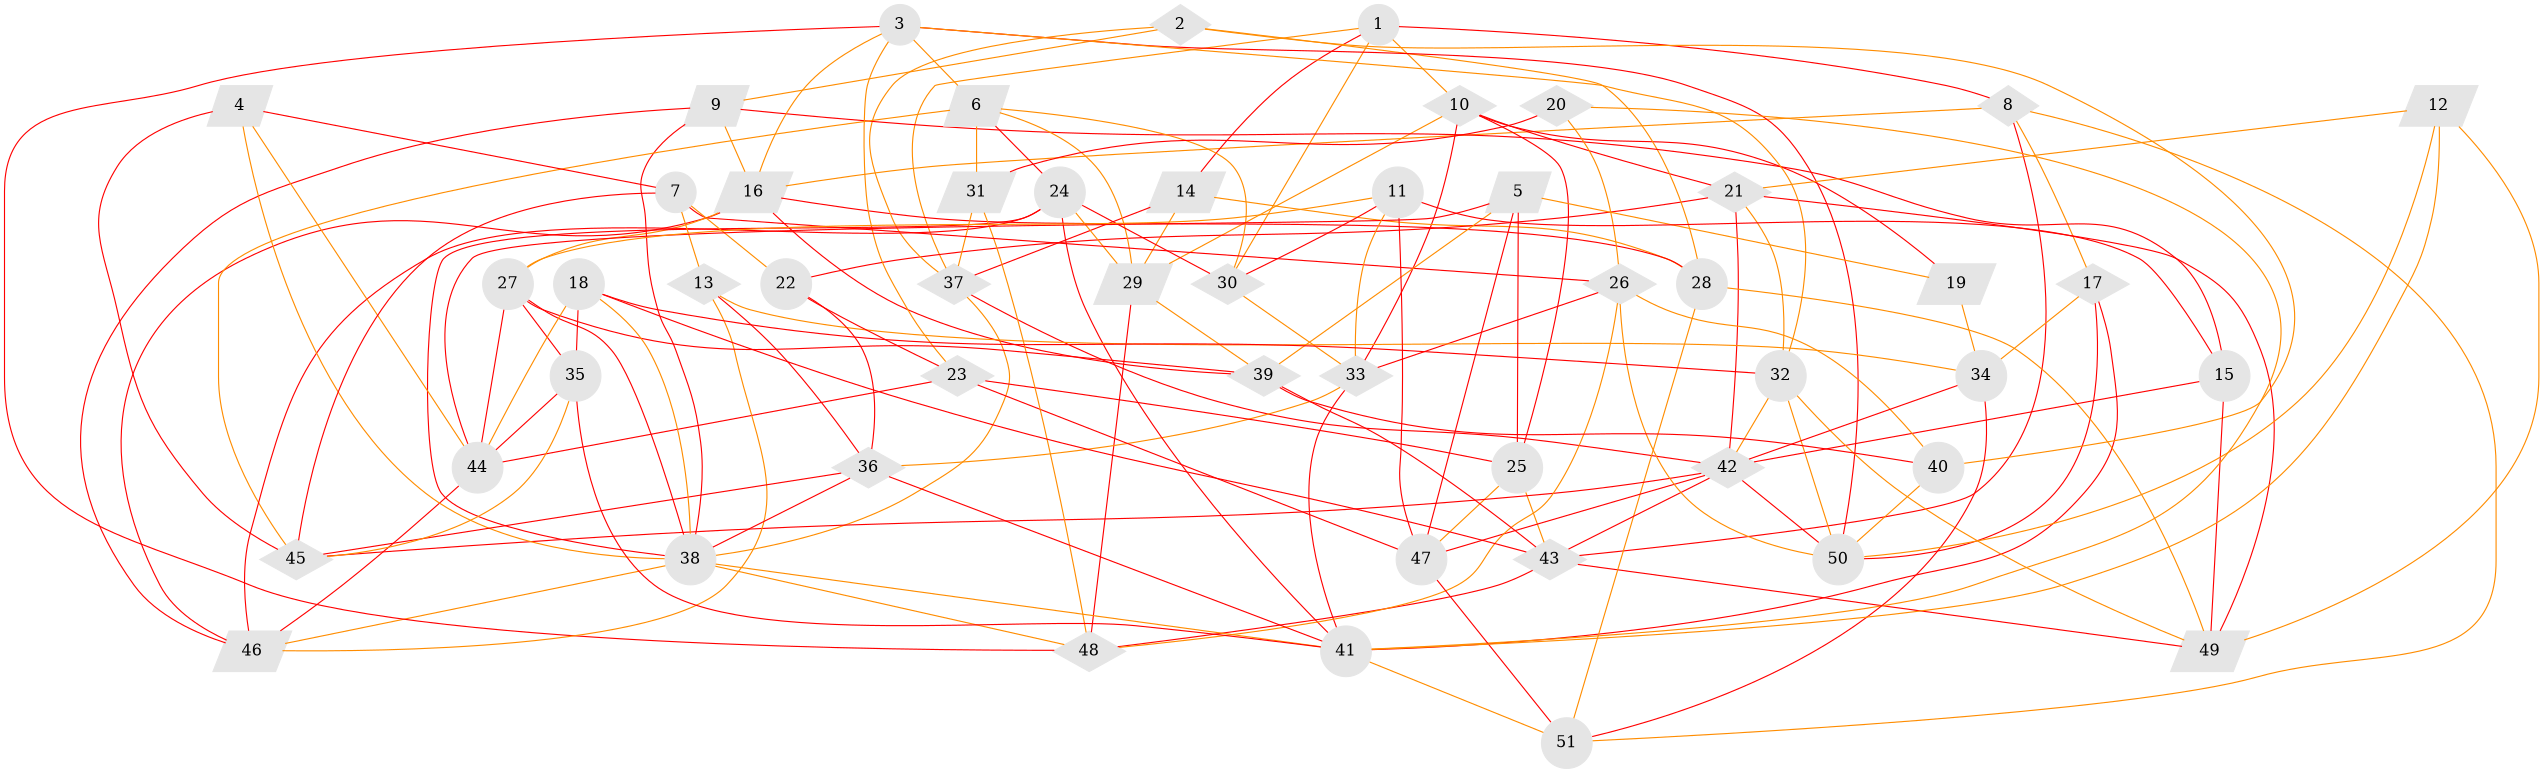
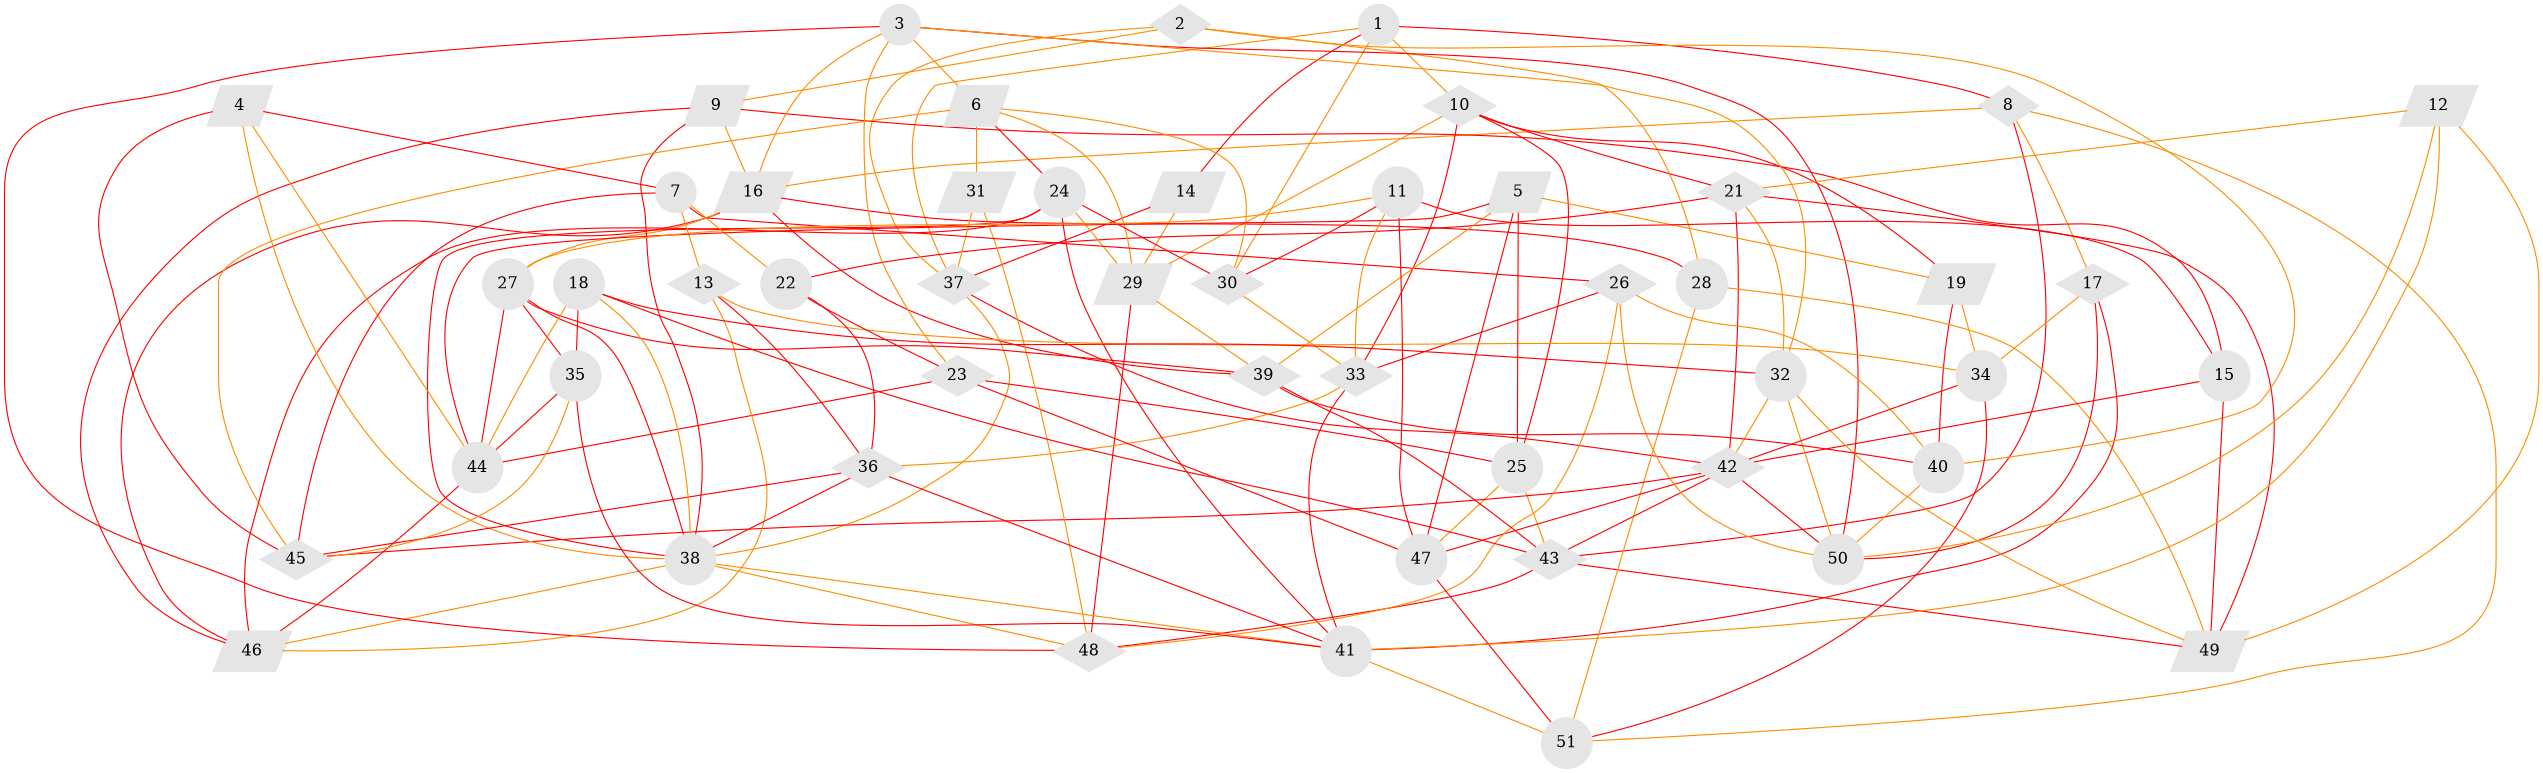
node "20": removed
edge "14" -- "28": removed
edge "19" -- "40": added
